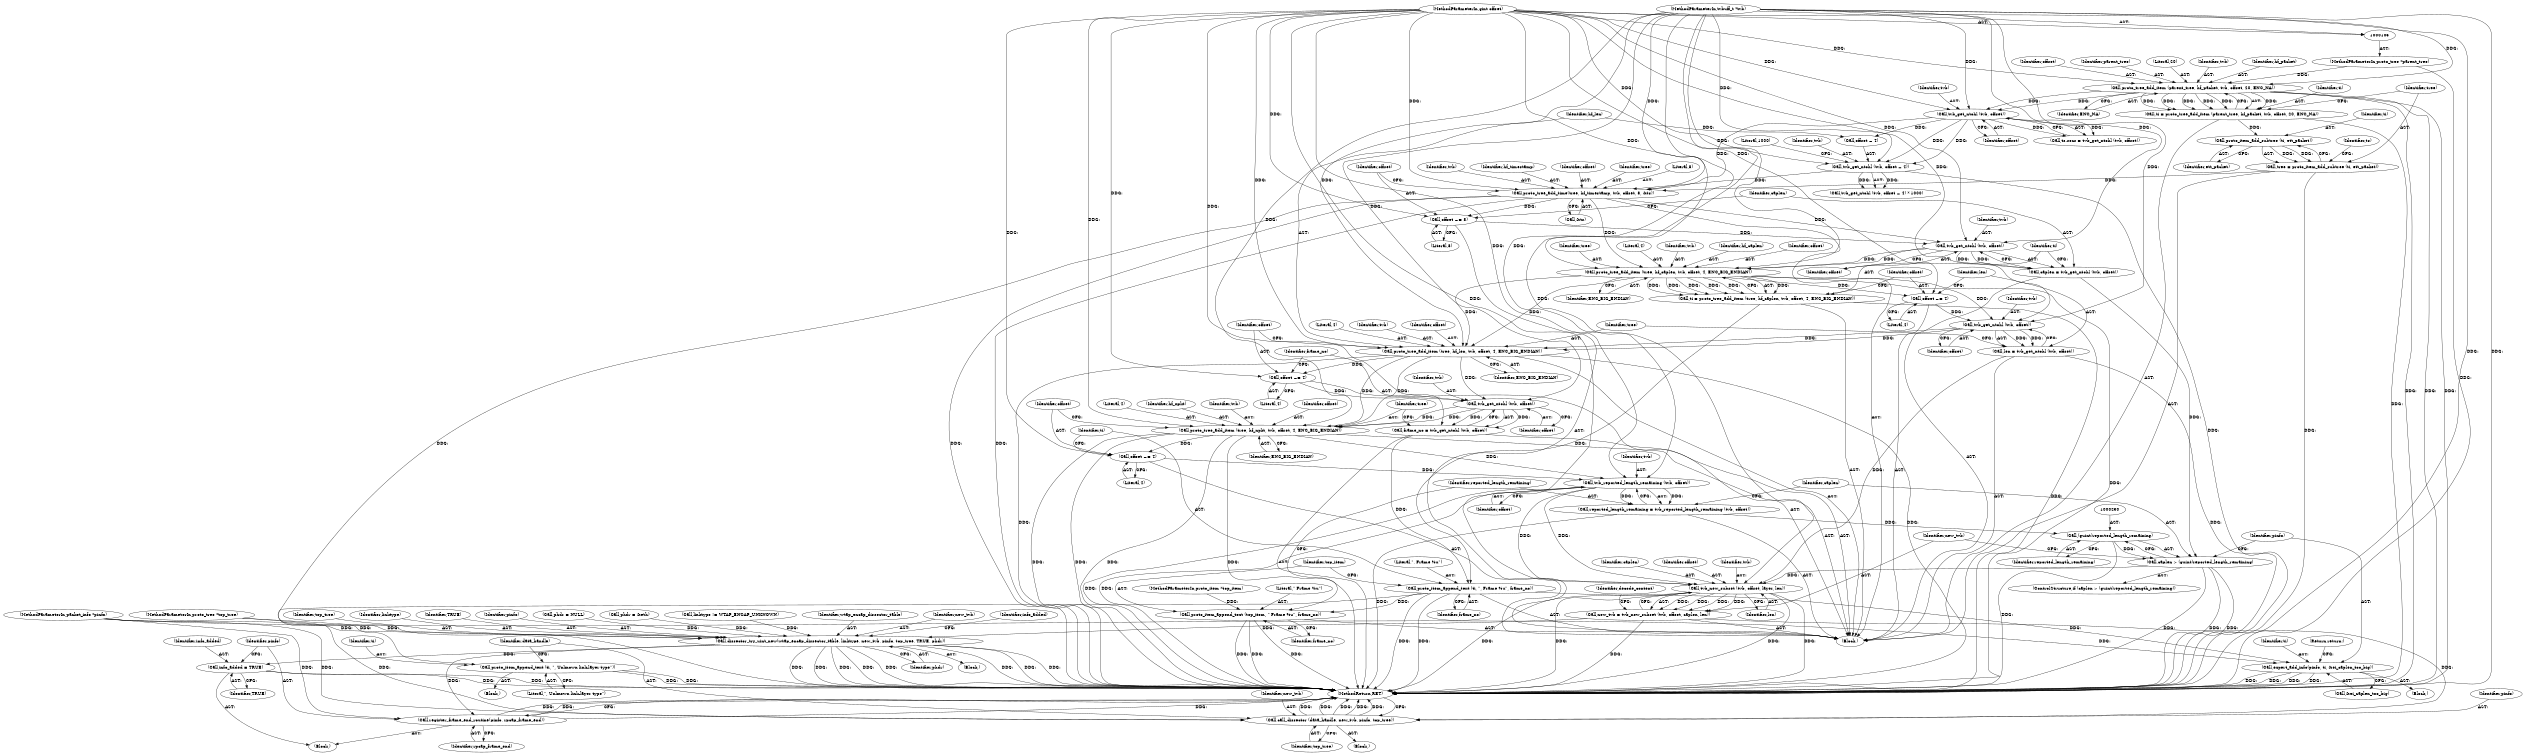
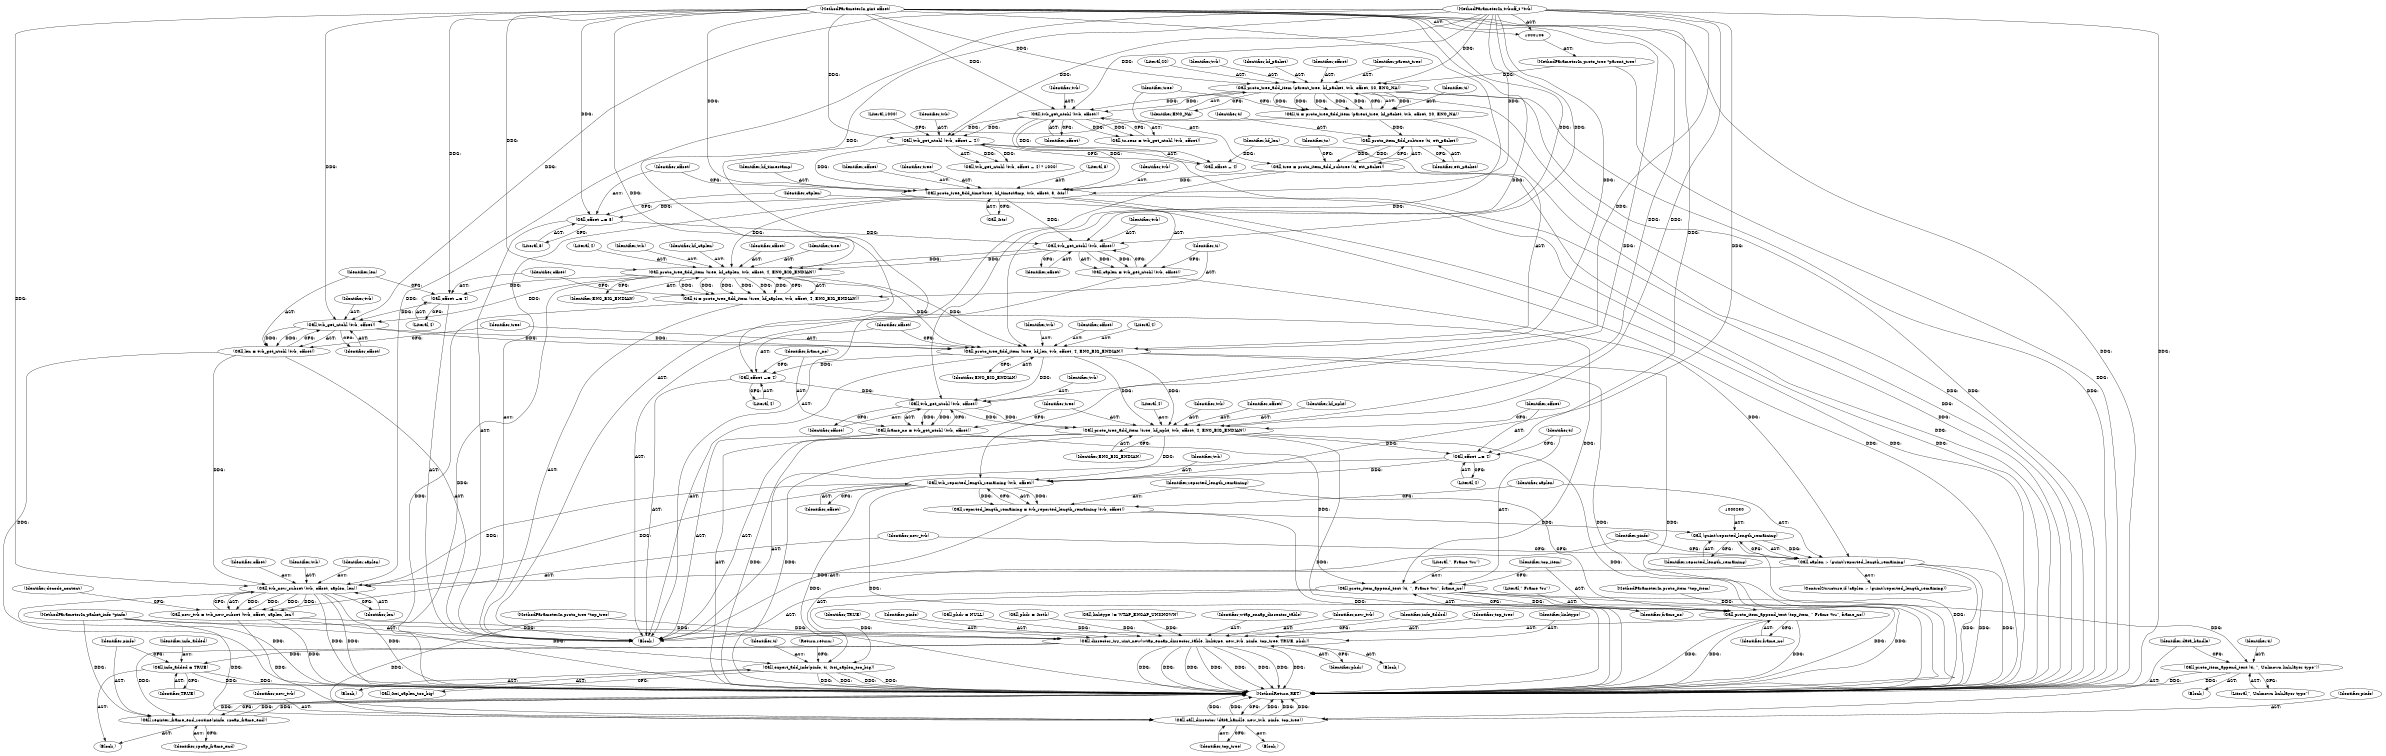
edge "(Call,tvb_get_ntohl (tvb, offset + 4))" -> "(Call,offset + 4)": added, label "CFG:"
node "(Call,tvb_new_subset (tvb, offset, layer, len))": label "(Call,tvb_new_subset (tvb, offset, layer, len))" -> "(Call,tvb_new_subset (tvb, offset, caplen, len))"
